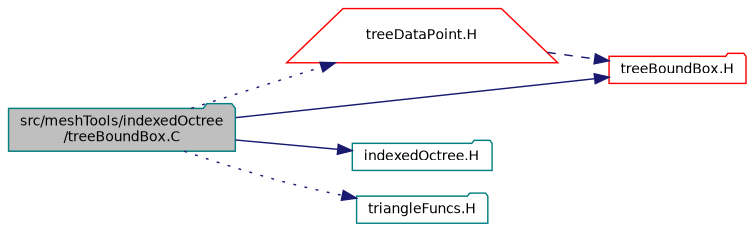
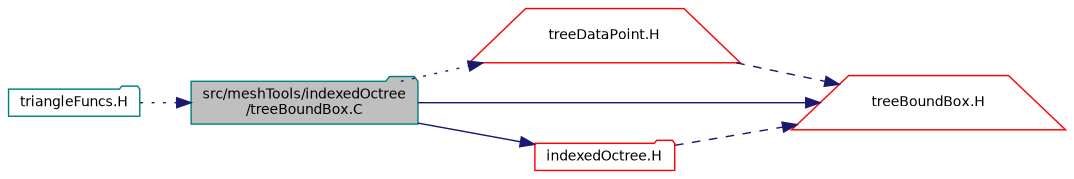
node "treeBoundBox.H": shape folder -> trapezium
edge "indexedOctree.H" -> "treeBoundBox.H": added
node "indexedOctree.H": color teal -> red
edge "src/meshTools/indexedOctree /treeBoundBox.C" -> "triangleFuncs.H": reversed
